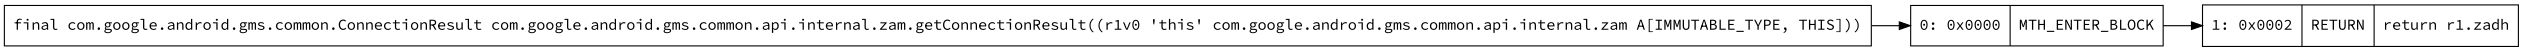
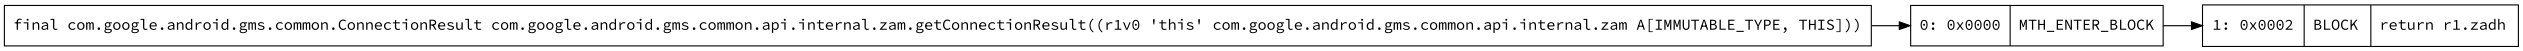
node "1: 0x0002": text "RETURN" -> "BLOCK"
